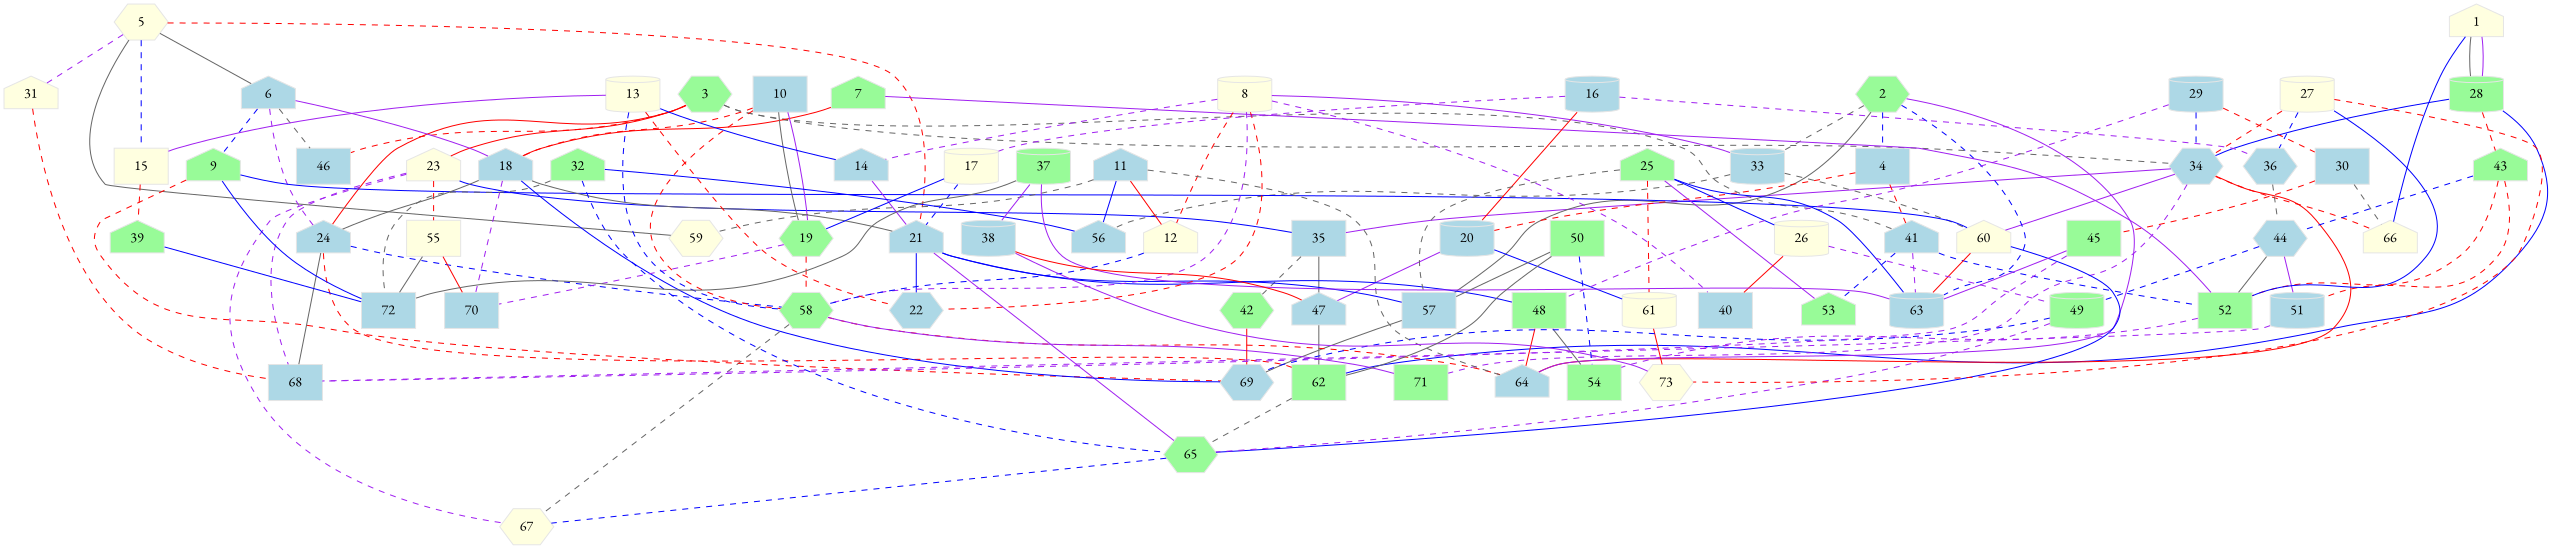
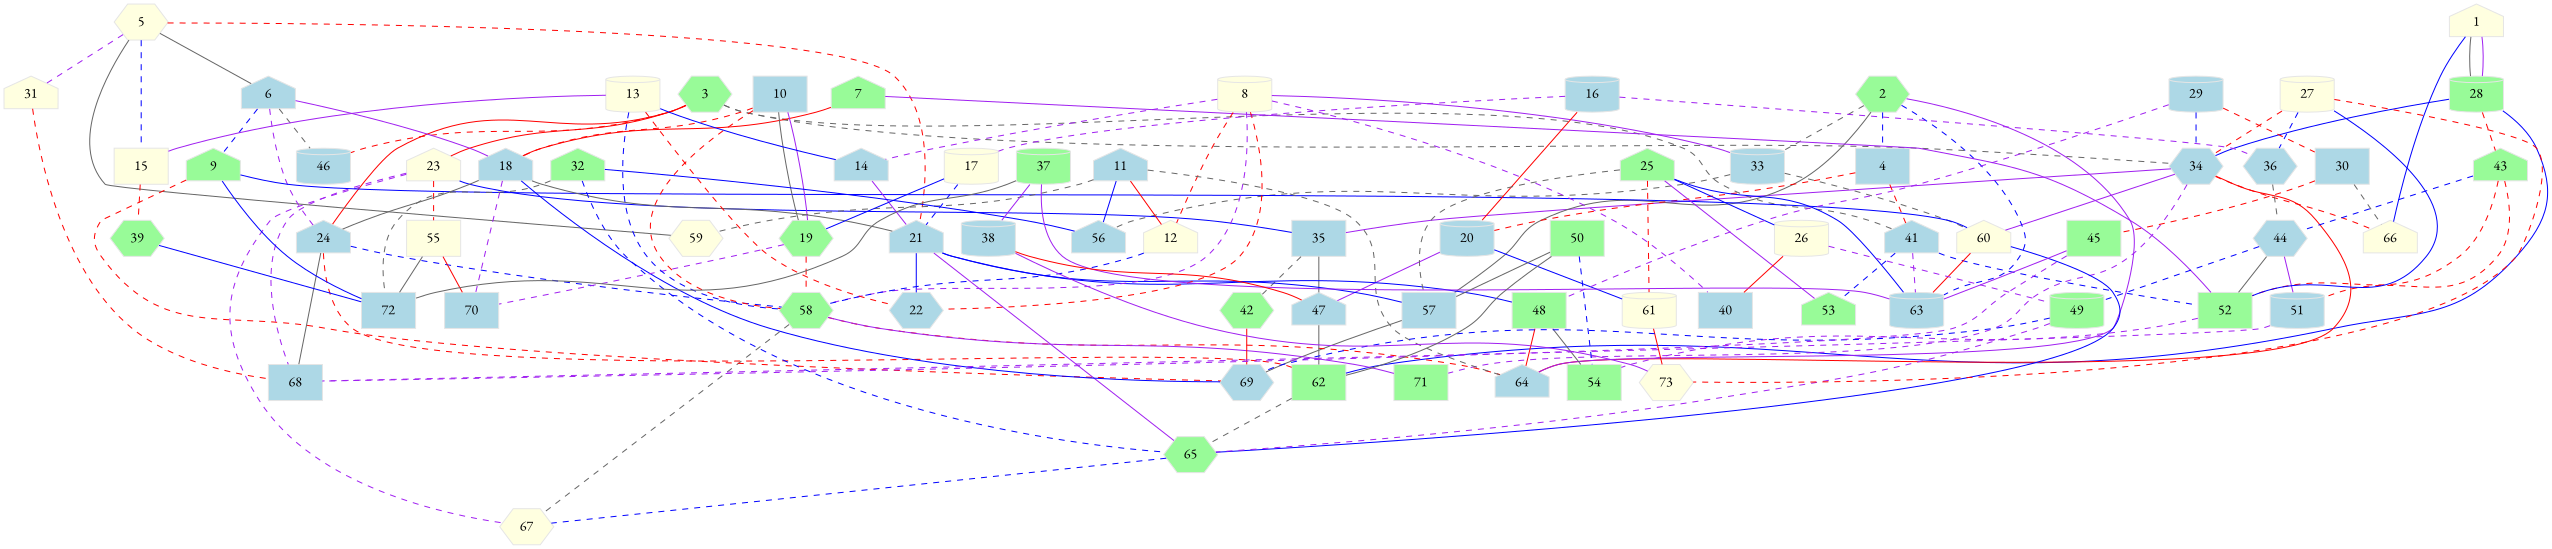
node "46": shape box -> cylinder
node "39": shape house -> hexagon
